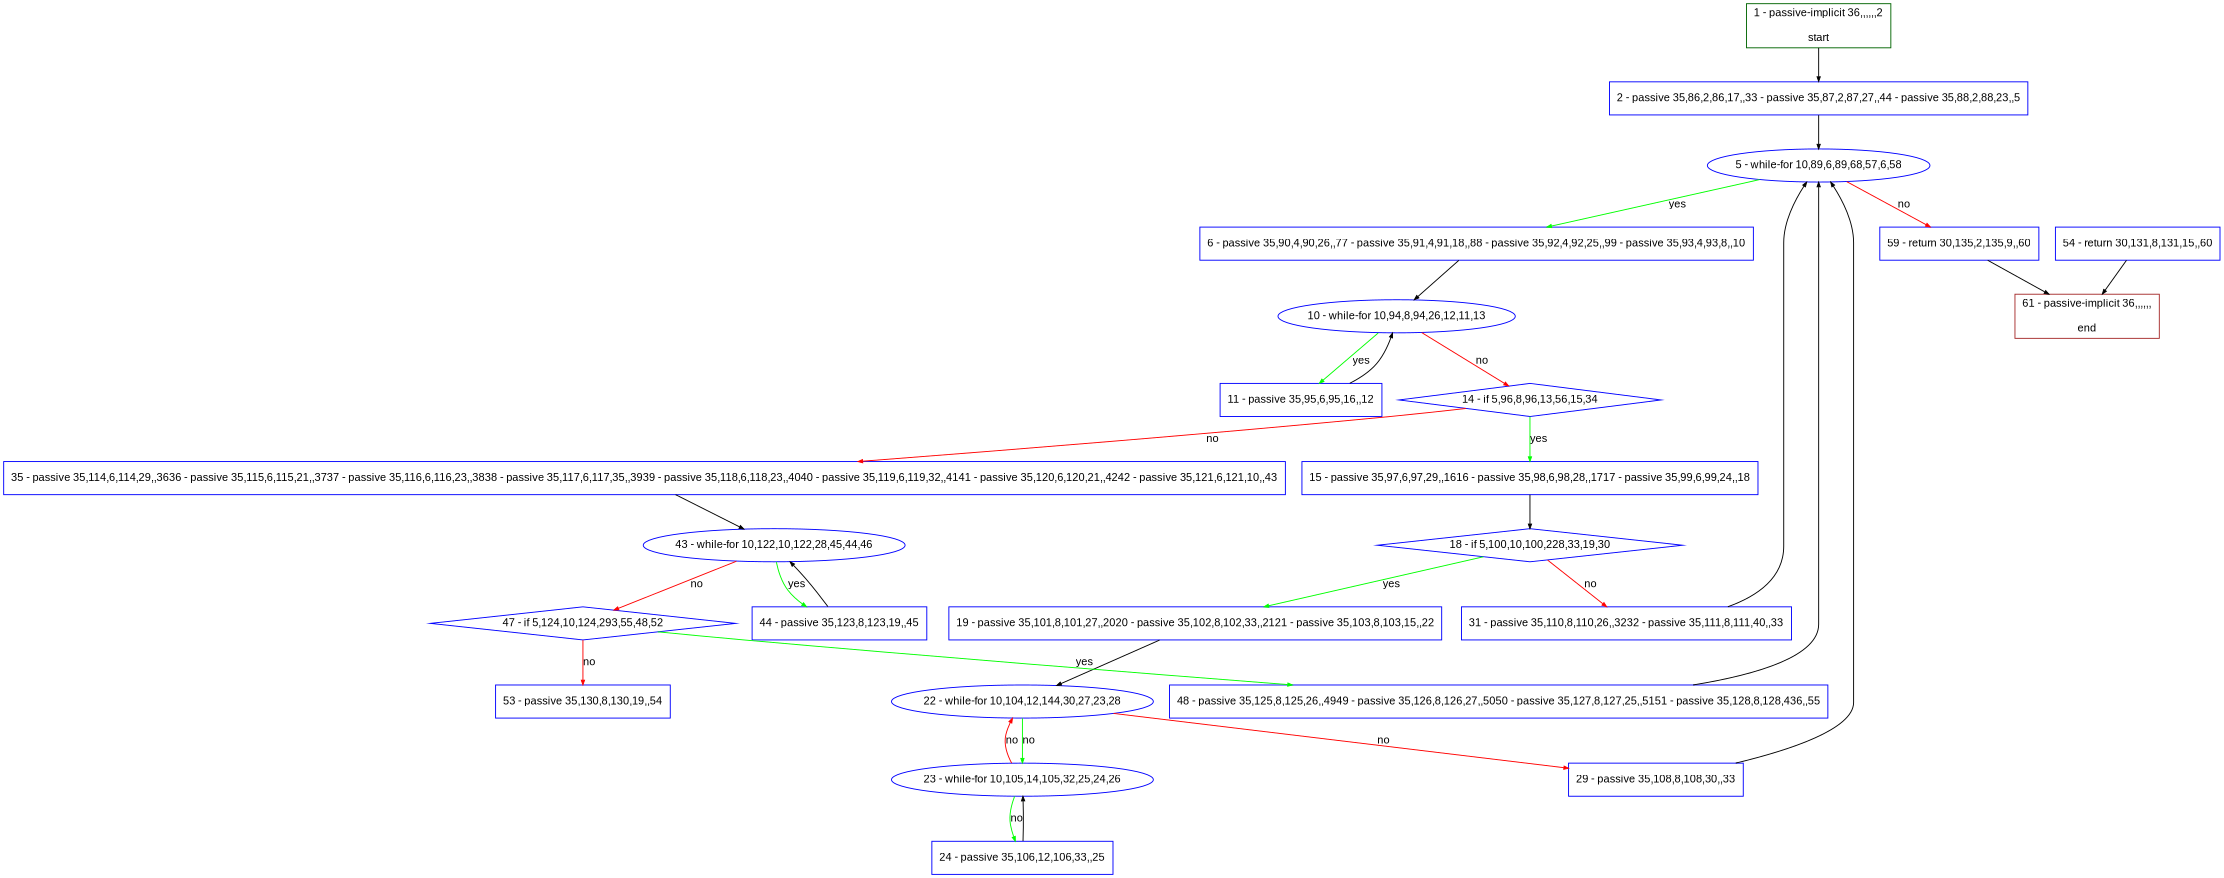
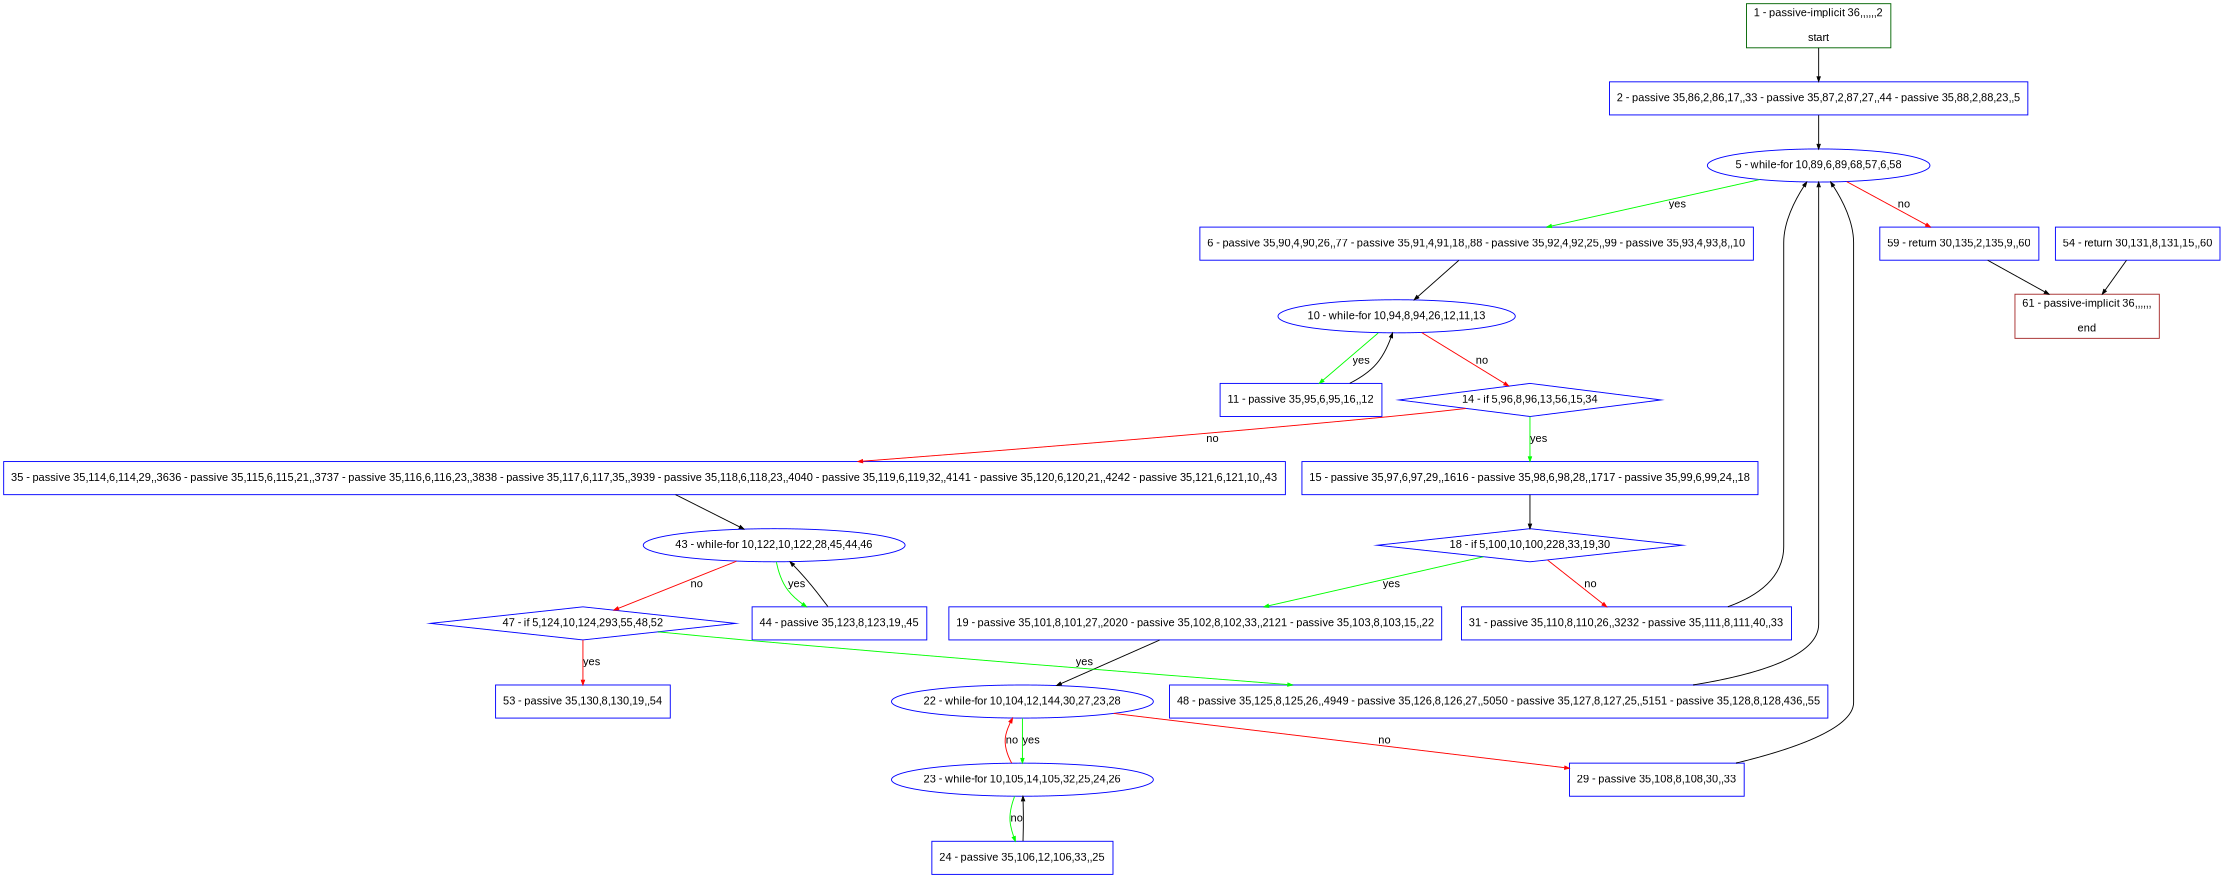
edge "47 - if 5,124,10,124,293,55,48,52" -> "53 - passive 35,130,8,130,19,,54": label "no" -> "yes"
edge "22 - while-for 10,104,12,144,30,27,23,28" -> "23 - while-for 10,105,14,105,32,25,24,26": label "no" -> "yes"
